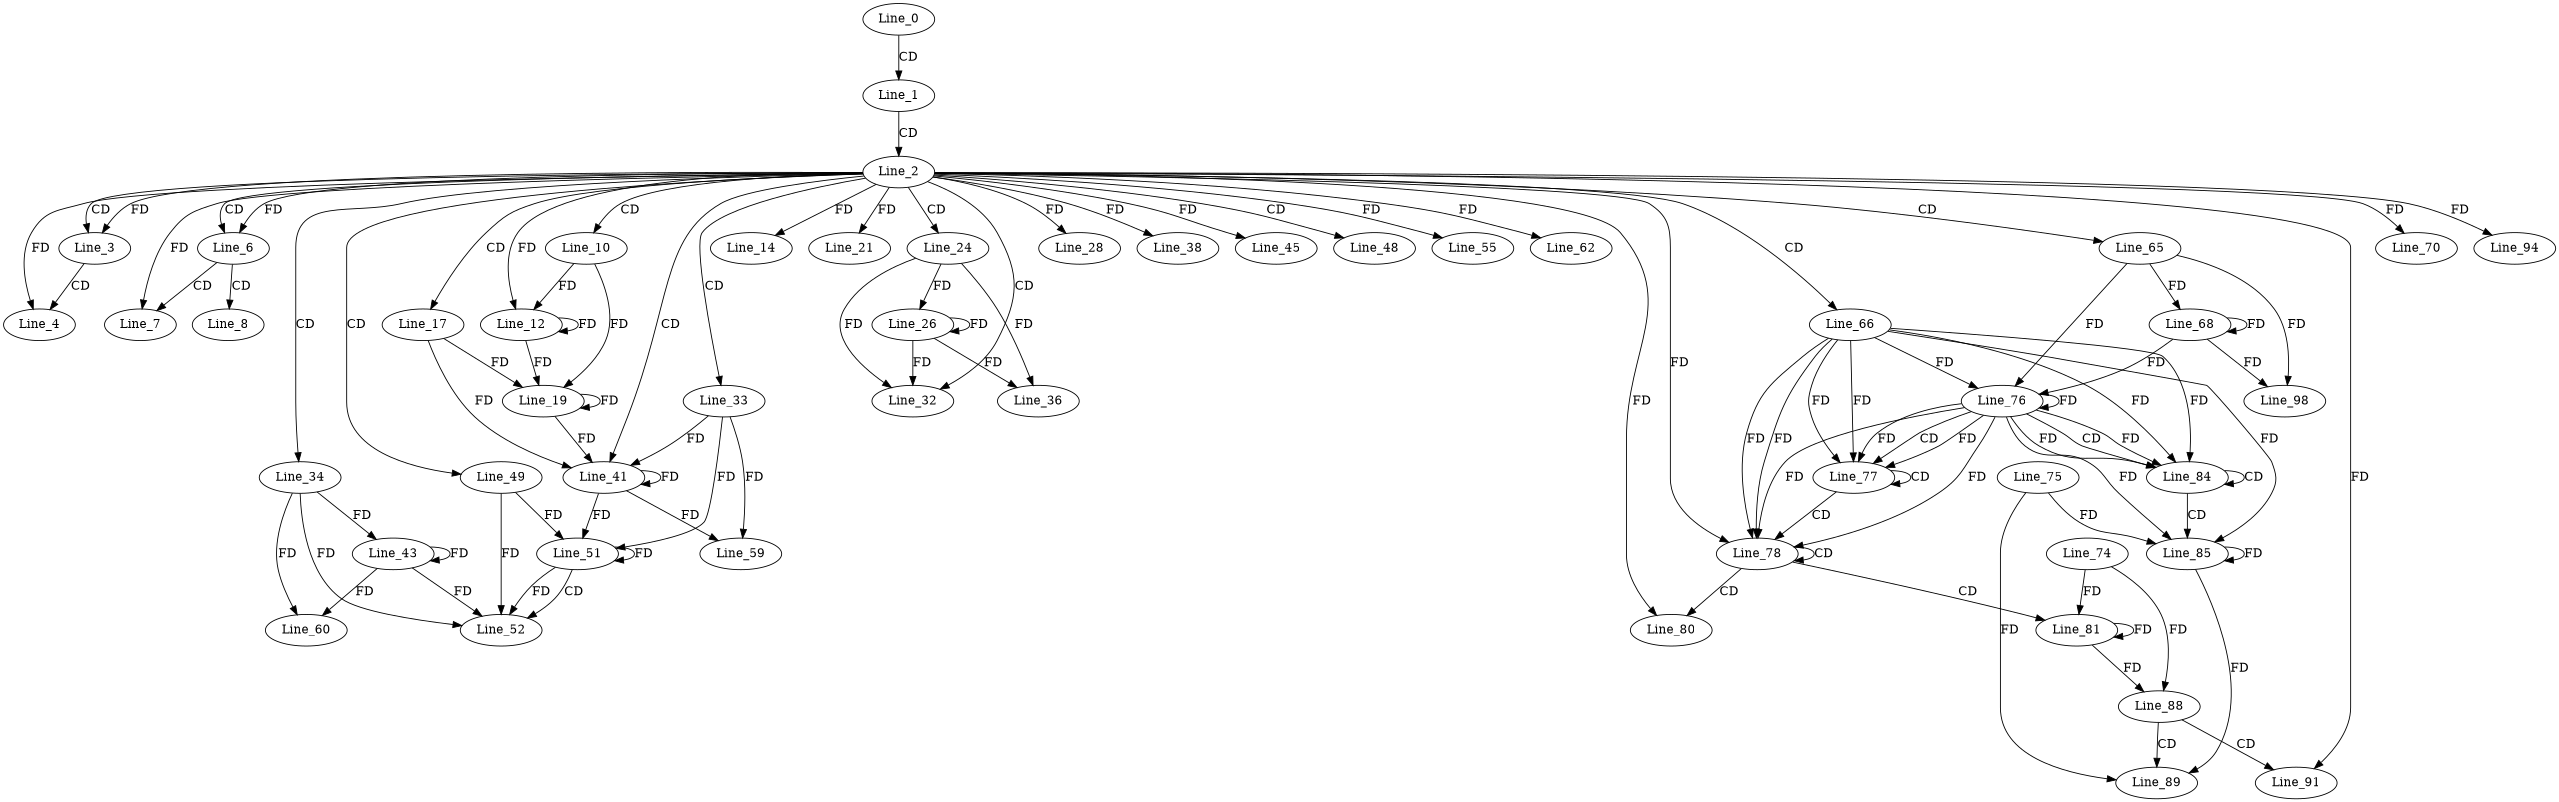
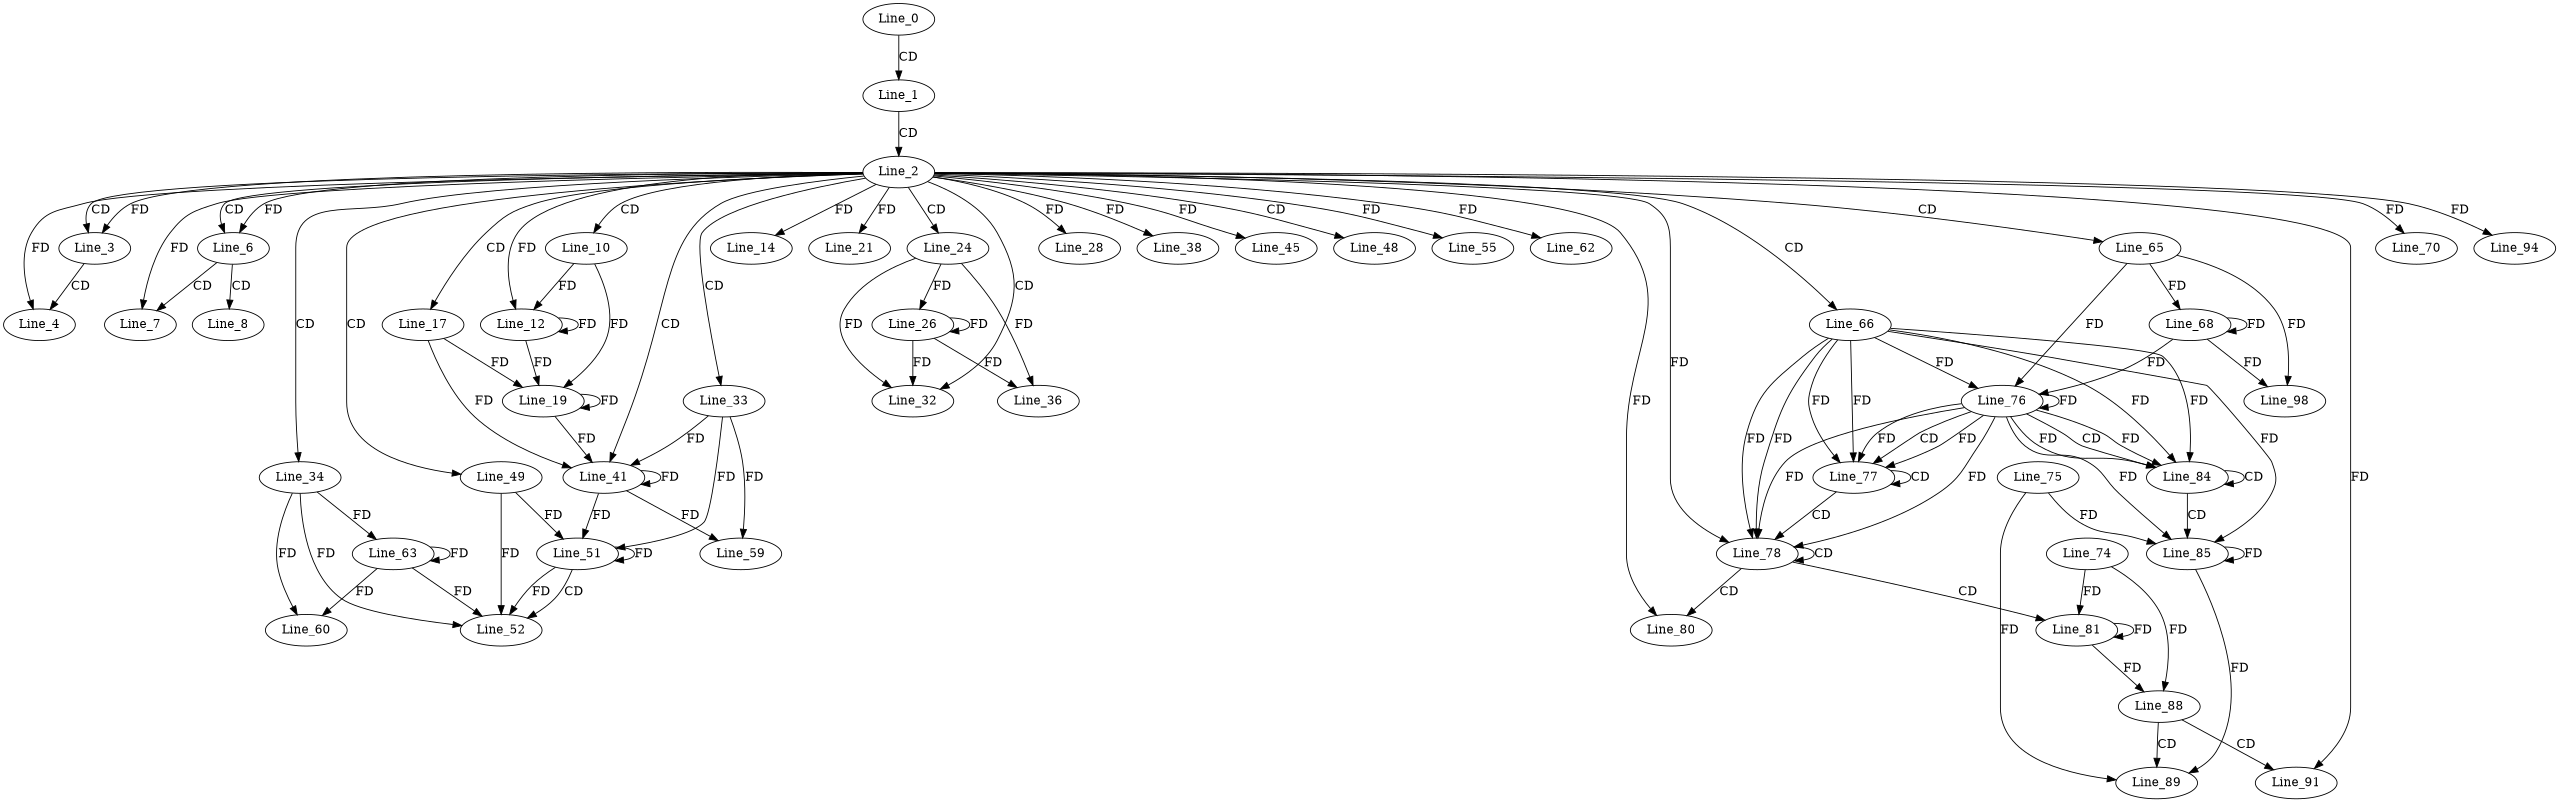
node "Line_43": label "Line_43" -> "Line_63"
